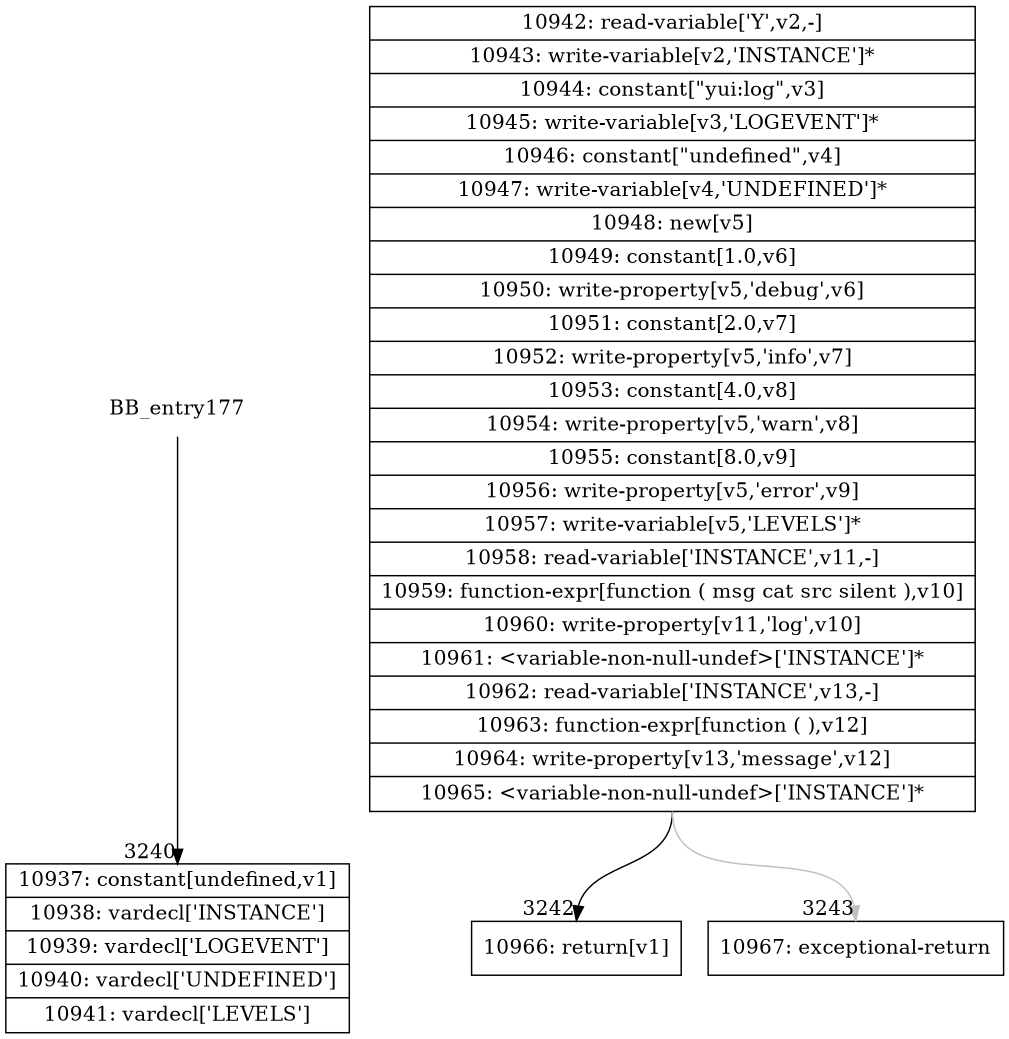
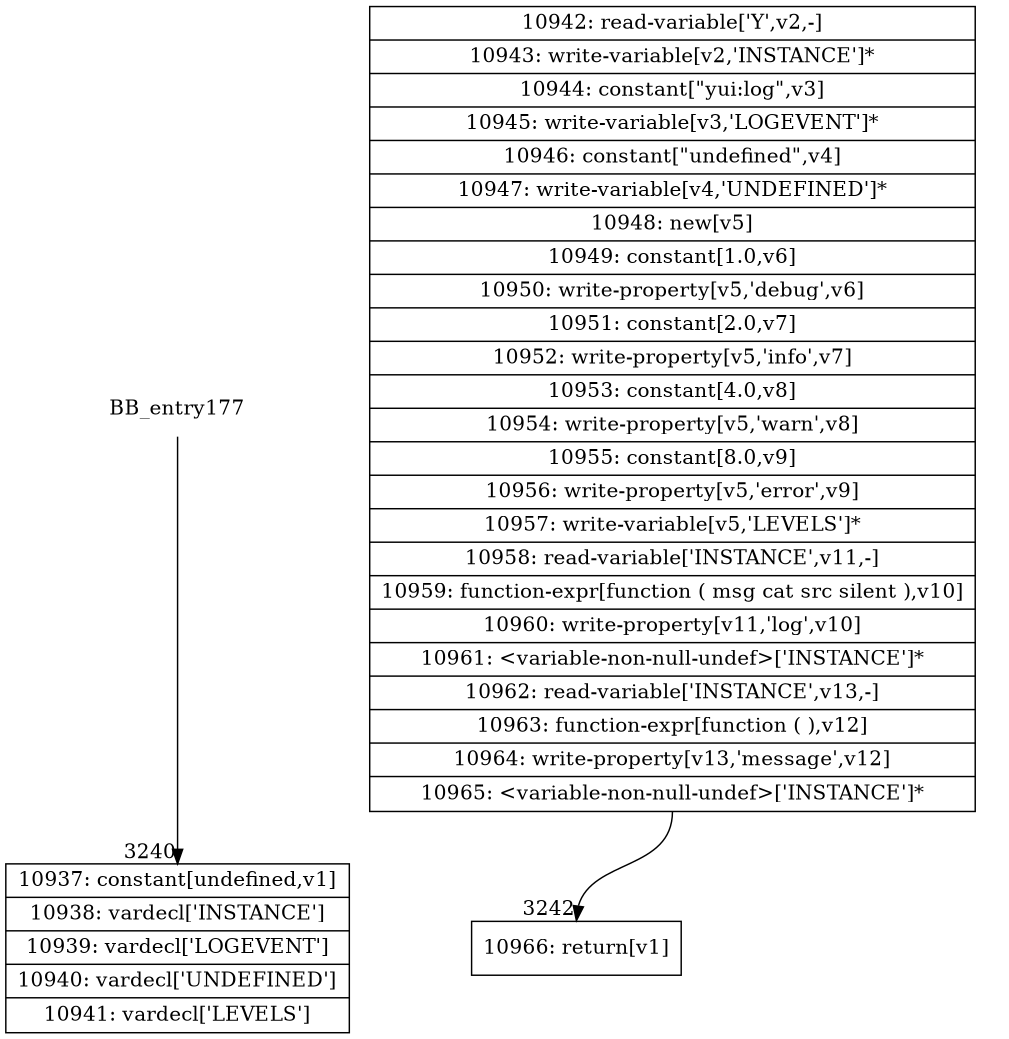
node "10967: exceptional-return": removed
